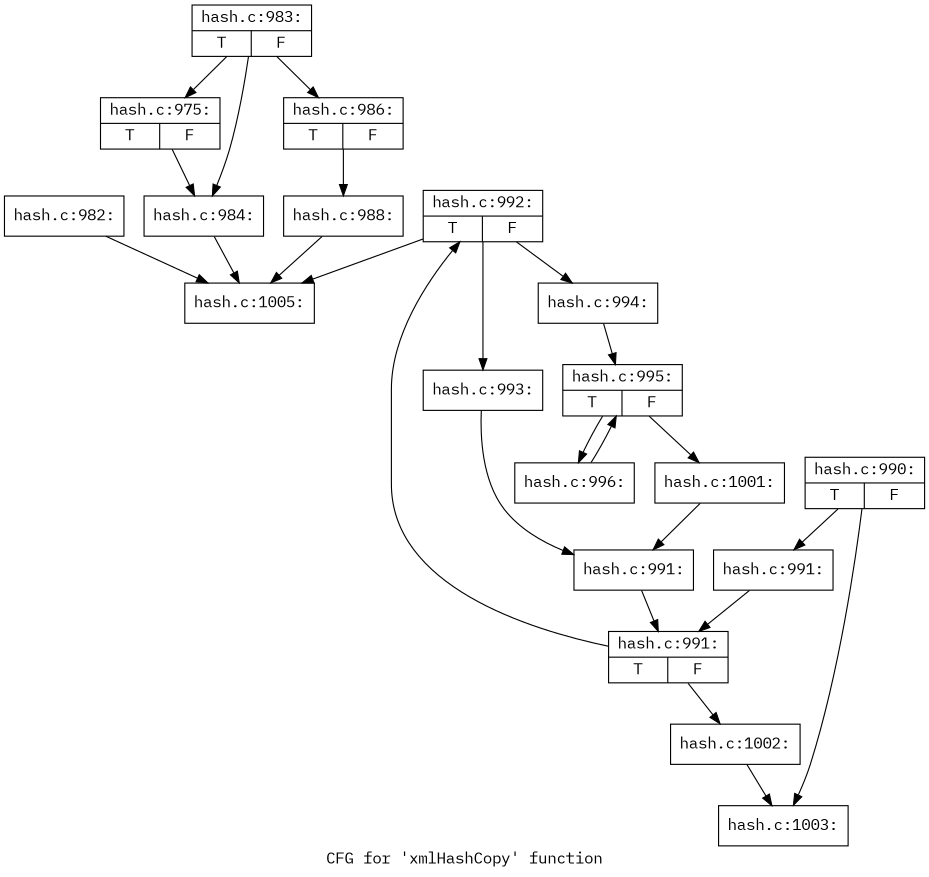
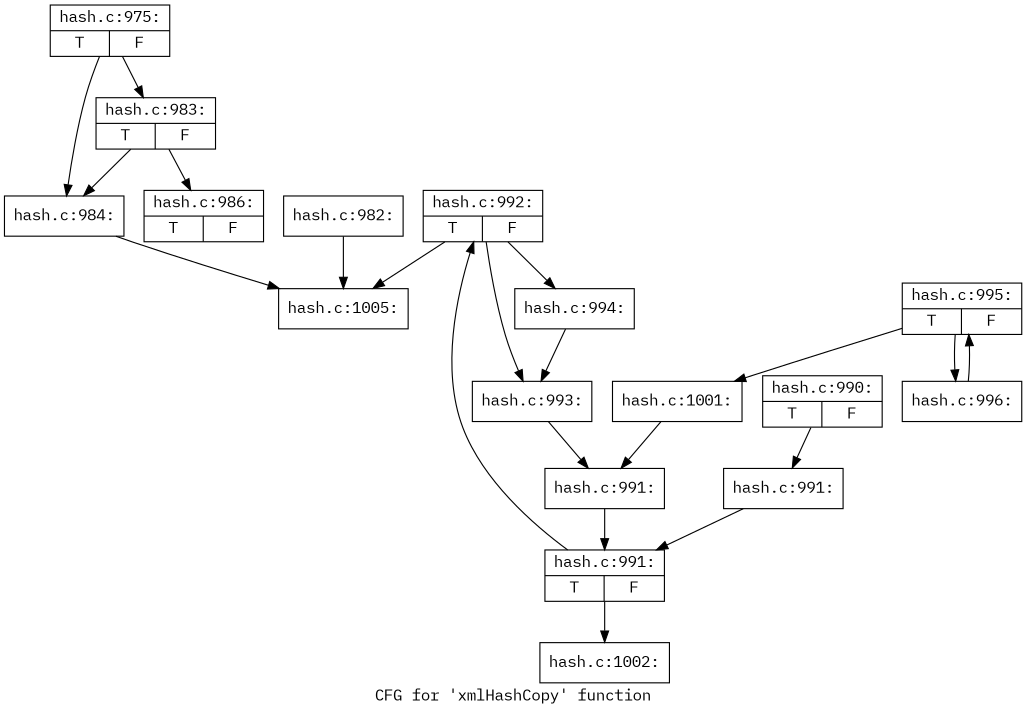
edge "hash.c:983:" -> "hash.c:975:": reversed
node "hash.c:988:": removed
edge "hash.c:994:" -> "hash.c:995:": now "hash.c:994:" -> "hash.c:993:"
node "hash.c:1003:": removed
